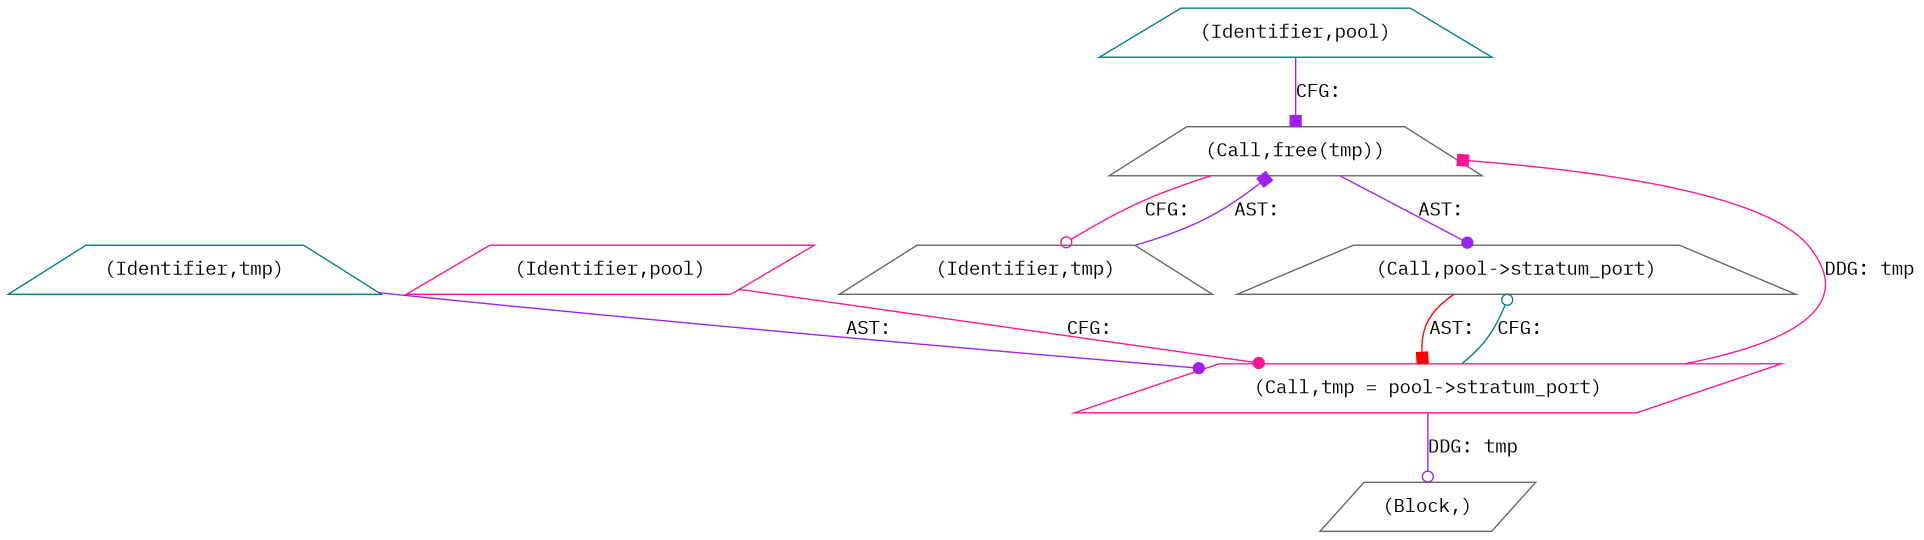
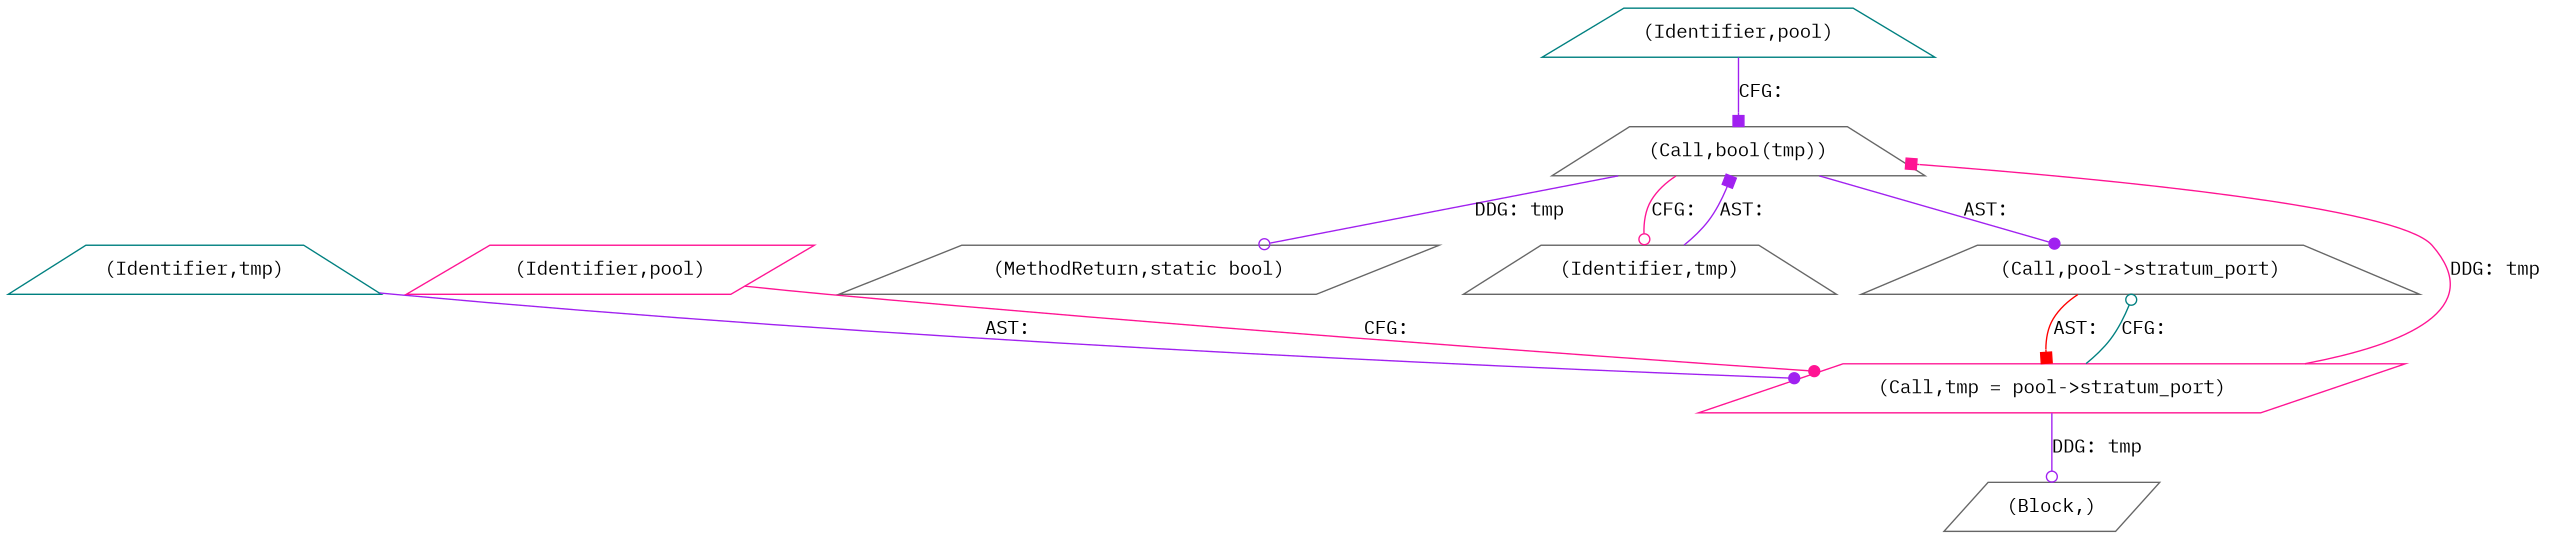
node "(Call,free(tmp))": label "(Call,free(tmp))" -> "(Call,bool(tmp))"
node "(MethodReturn,static bool)": added
